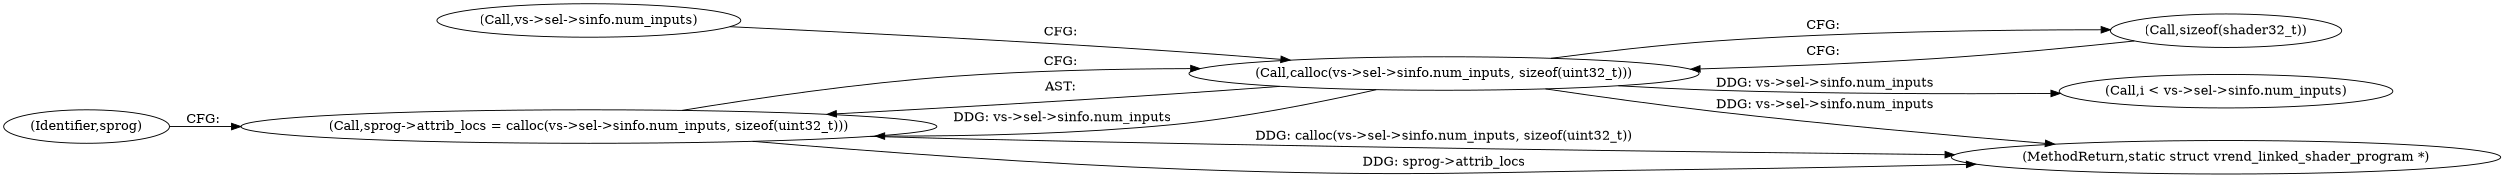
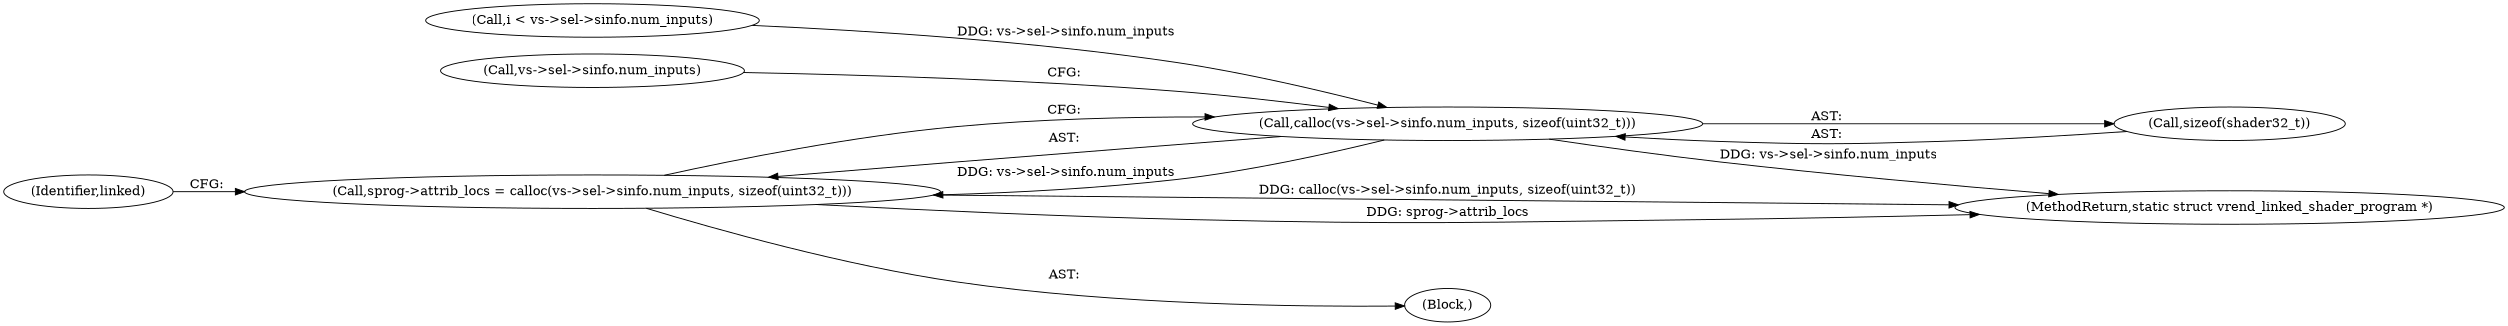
edge "(Call,calloc(vs->sel->sinfo.num_inputs, sizeof(uint32_t)))" -> "(Call,sizeof(shader32_t))": label "CFG: " -> "AST: "
edge "(Call,sizeof(shader32_t))" -> "(Call,calloc(vs->sel->sinfo.num_inputs, sizeof(uint32_t)))": label "CFG: " -> "AST: "
edge "(Call,calloc(vs->sel->sinfo.num_inputs, sizeof(uint32_t)))" -> "(Call,i < vs->sel->sinfo.num_inputs)": reversed
node "(Identifier,sprog)": label "(Identifier,sprog)" -> "(Identifier,linked)"
node "(Block,)": added
